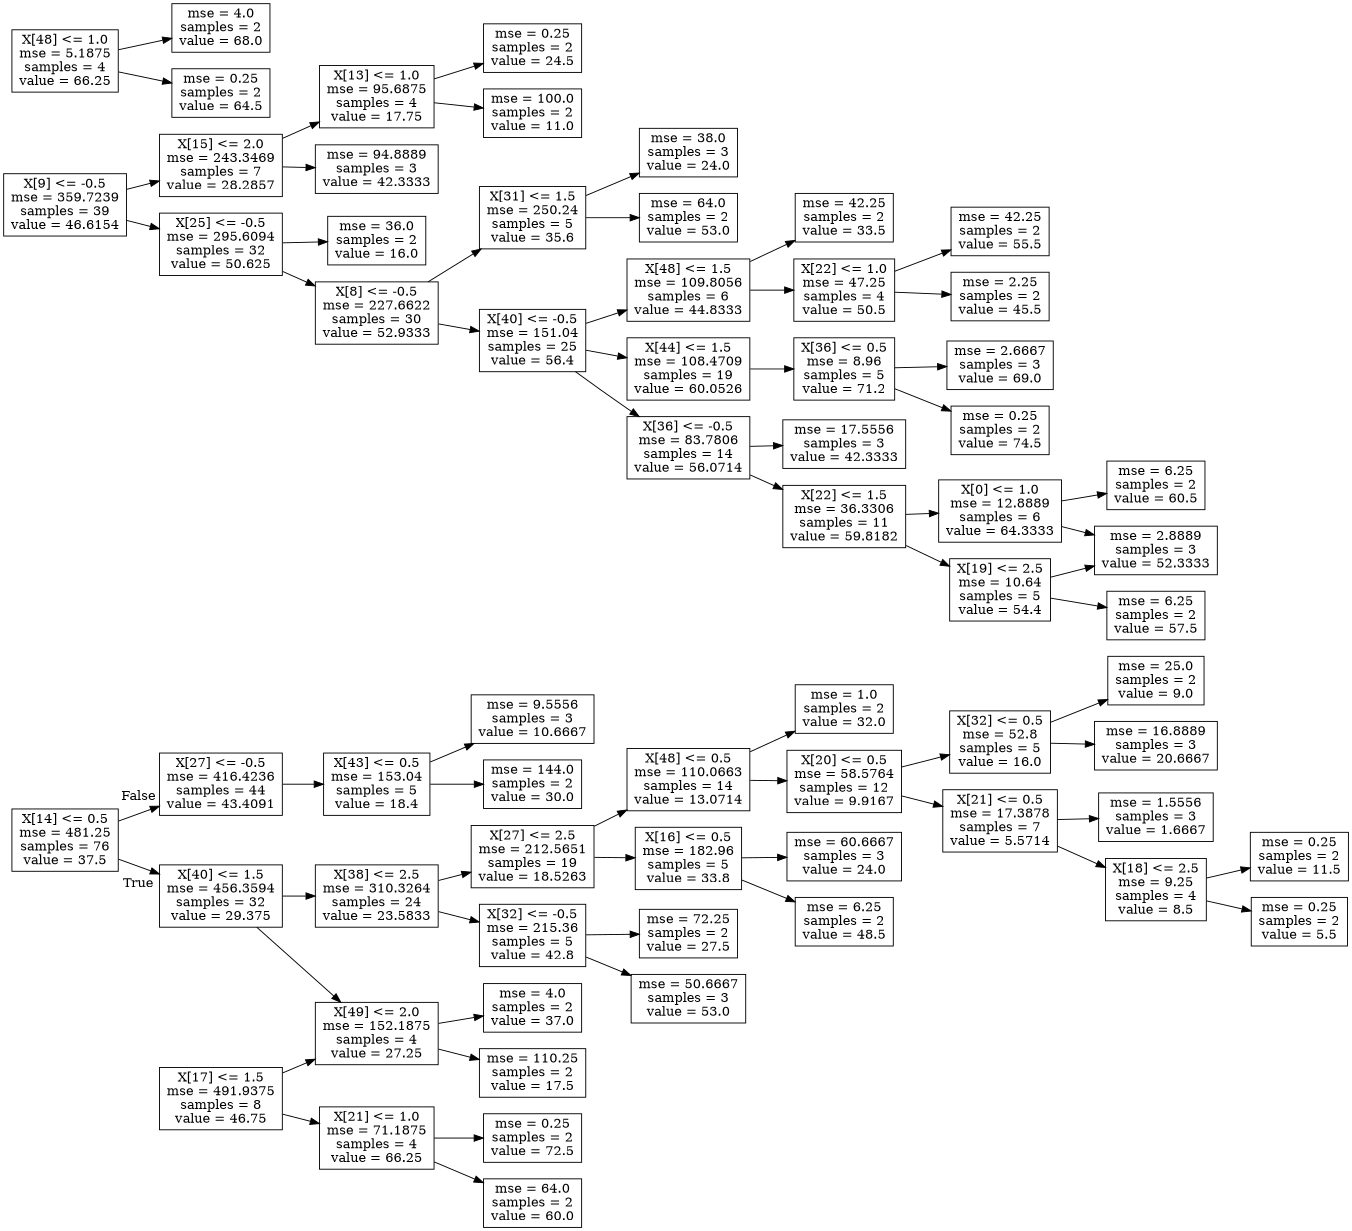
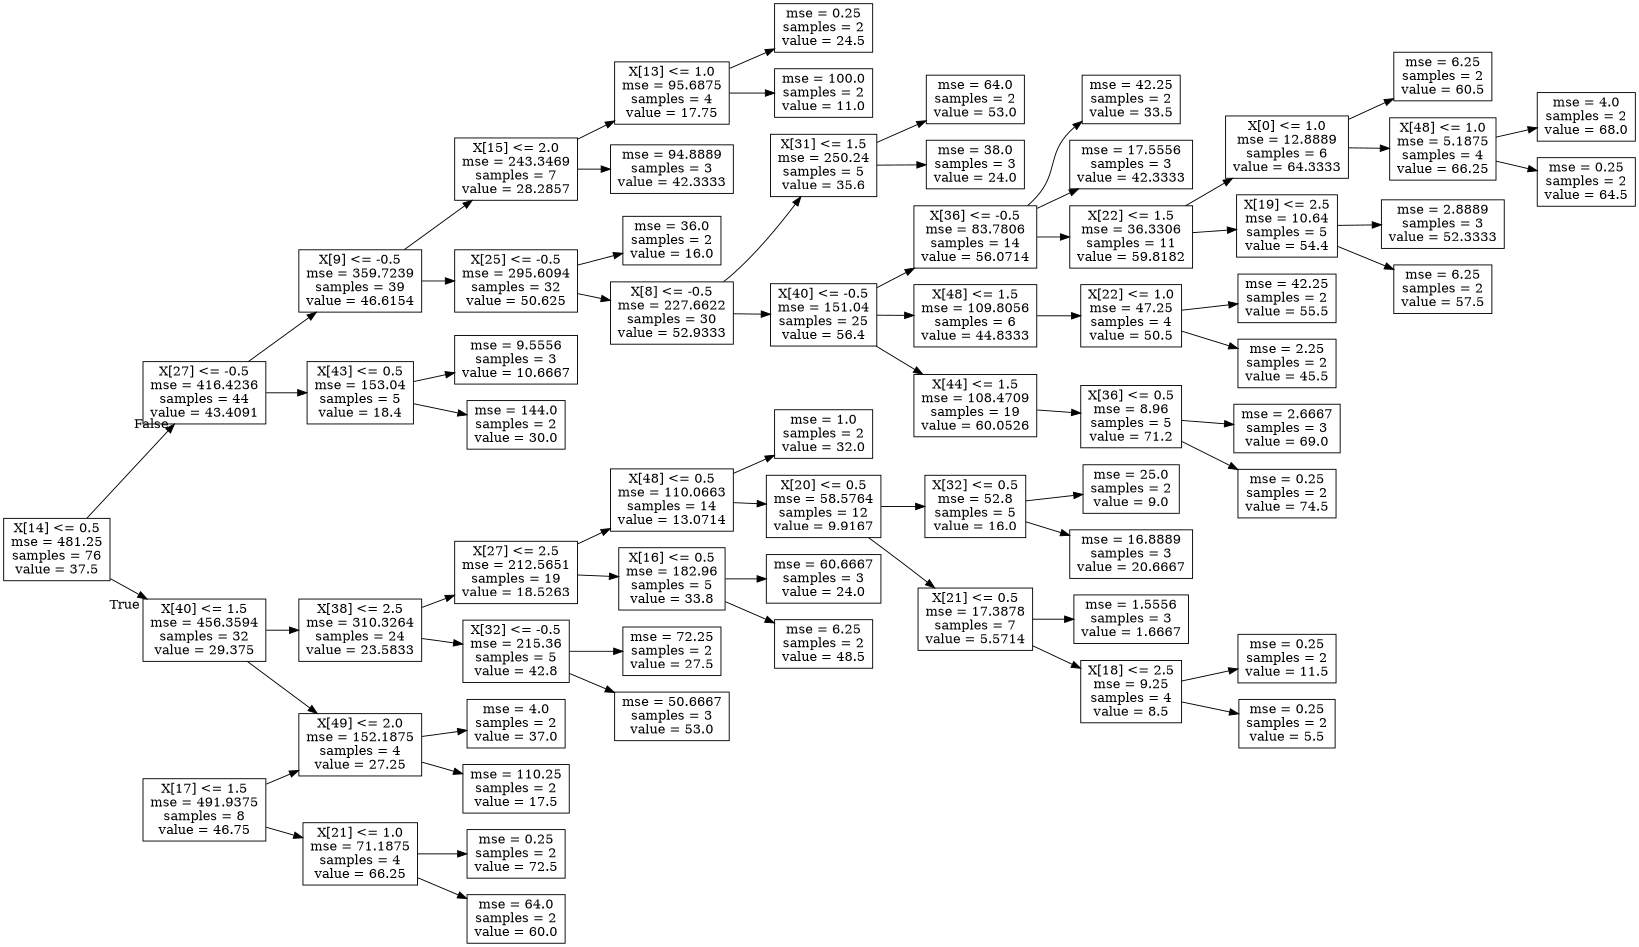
edge "X[48] <= 1.5 mse = 109.8056 samples = 6 value = 44.8333" -> "mse = 42.25 samples = 2 value = 33.5": now "X[36] <= -0.5 mse = 83.7806 samples = 14 value = 56.0714" -> "mse = 42.25 samples = 2 value = 33.5"
edge "X[27] <= -0.5 mse = 416.4236 samples = 44 value = 43.4091" -> "X[9] <= -0.5 mse = 359.7239 samples = 39 value = 46.6154": added
edge "X[0] <= 1.0 mse = 12.8889 samples = 6 value = 64.3333" -> "mse = 2.8889 samples = 3 value = 52.3333": now "X[0] <= 1.0 mse = 12.8889 samples = 6 value = 64.3333" -> "X[48] <= 1.0 mse = 5.1875 samples = 4 value = 66.25"
